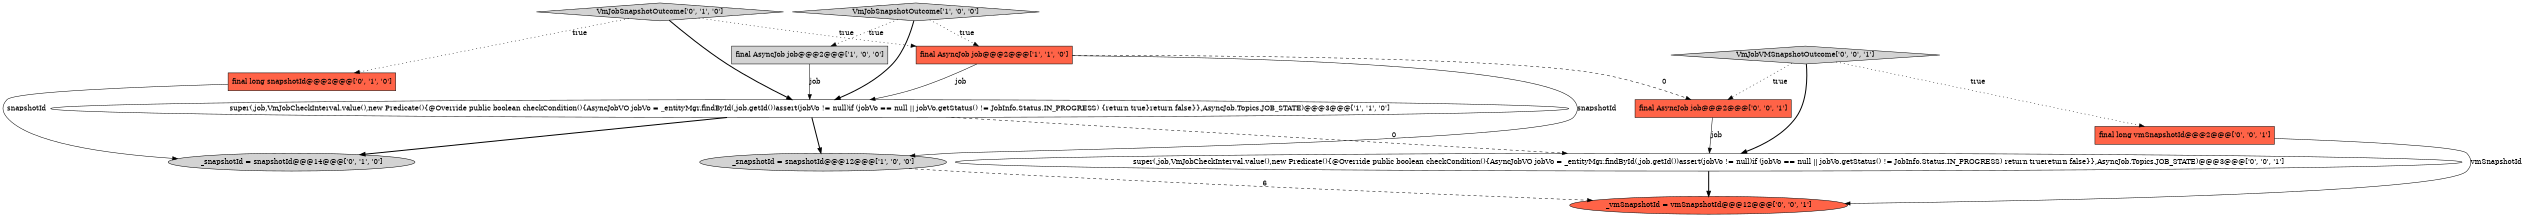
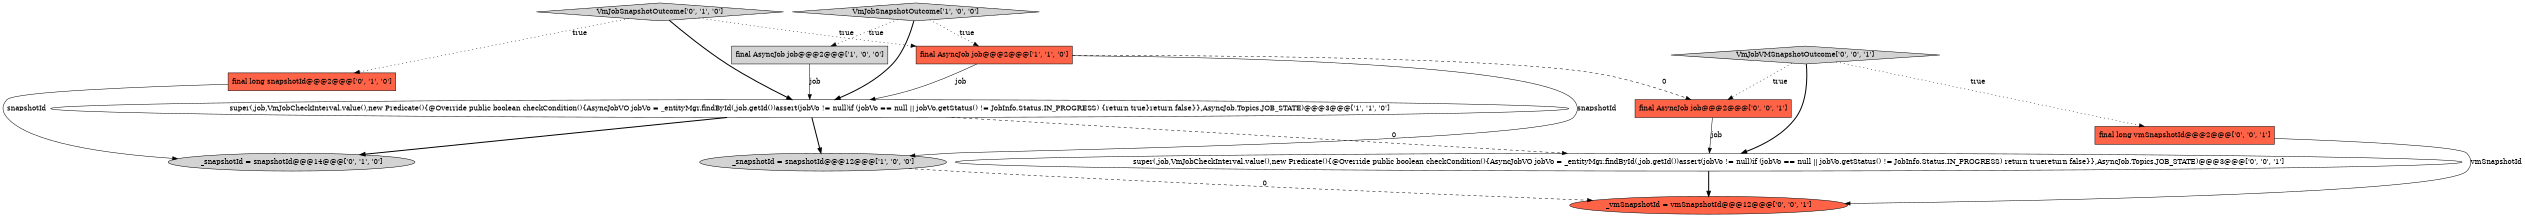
edge "_snapshotId = snapshotId@@@12@@@['1', '0', '0']" -> "_vmSnapshotId = vmSnapshotId@@@12@@@['0', '0', '1']": label "6" -> "0"
